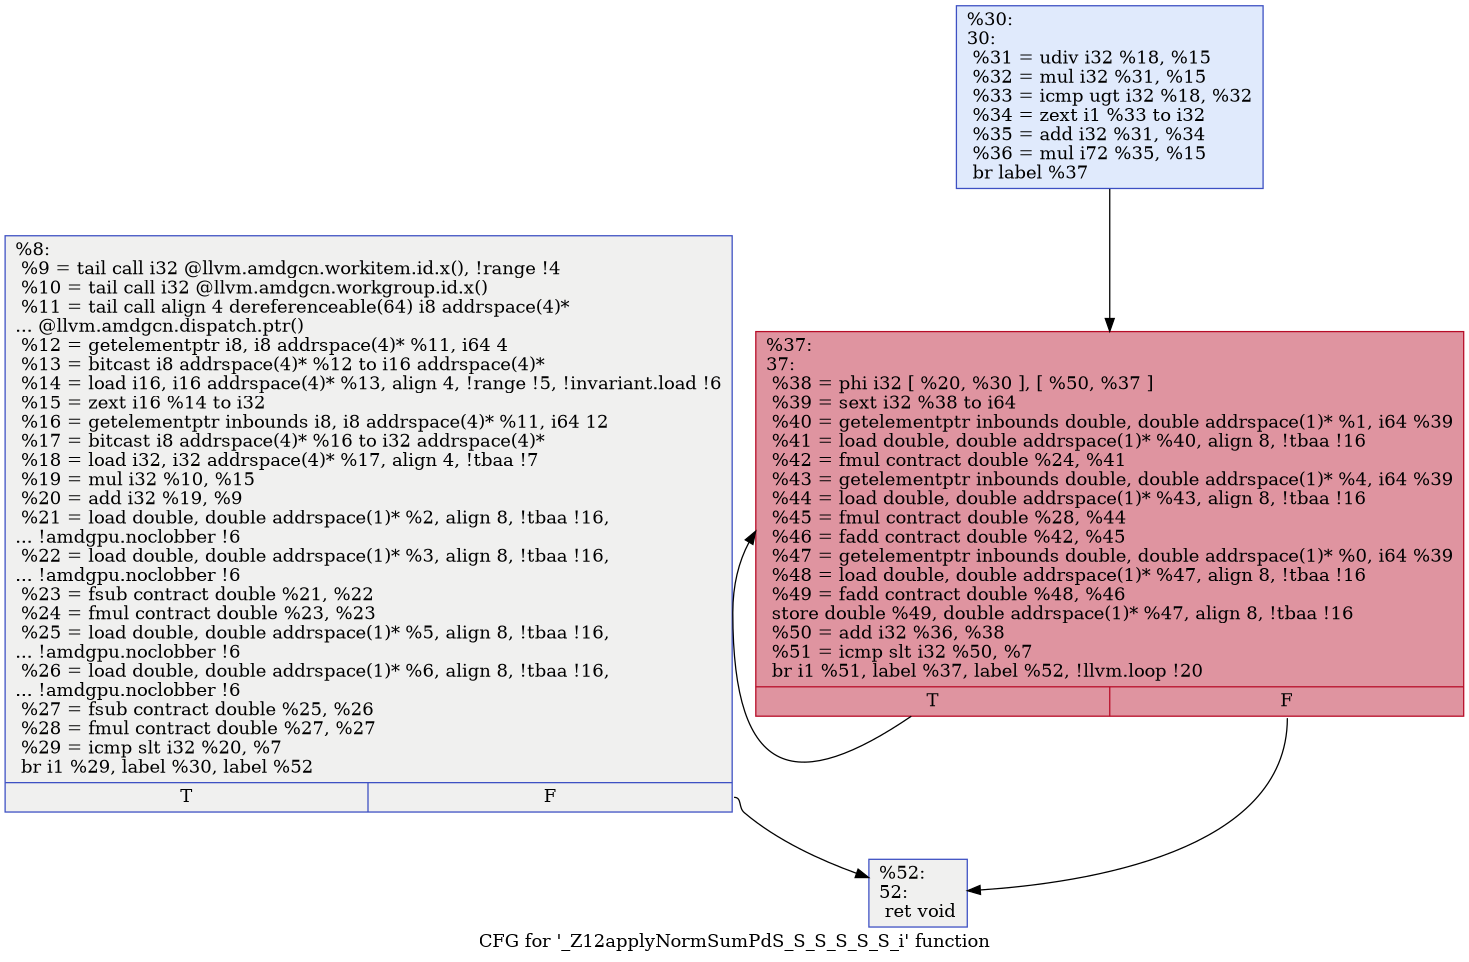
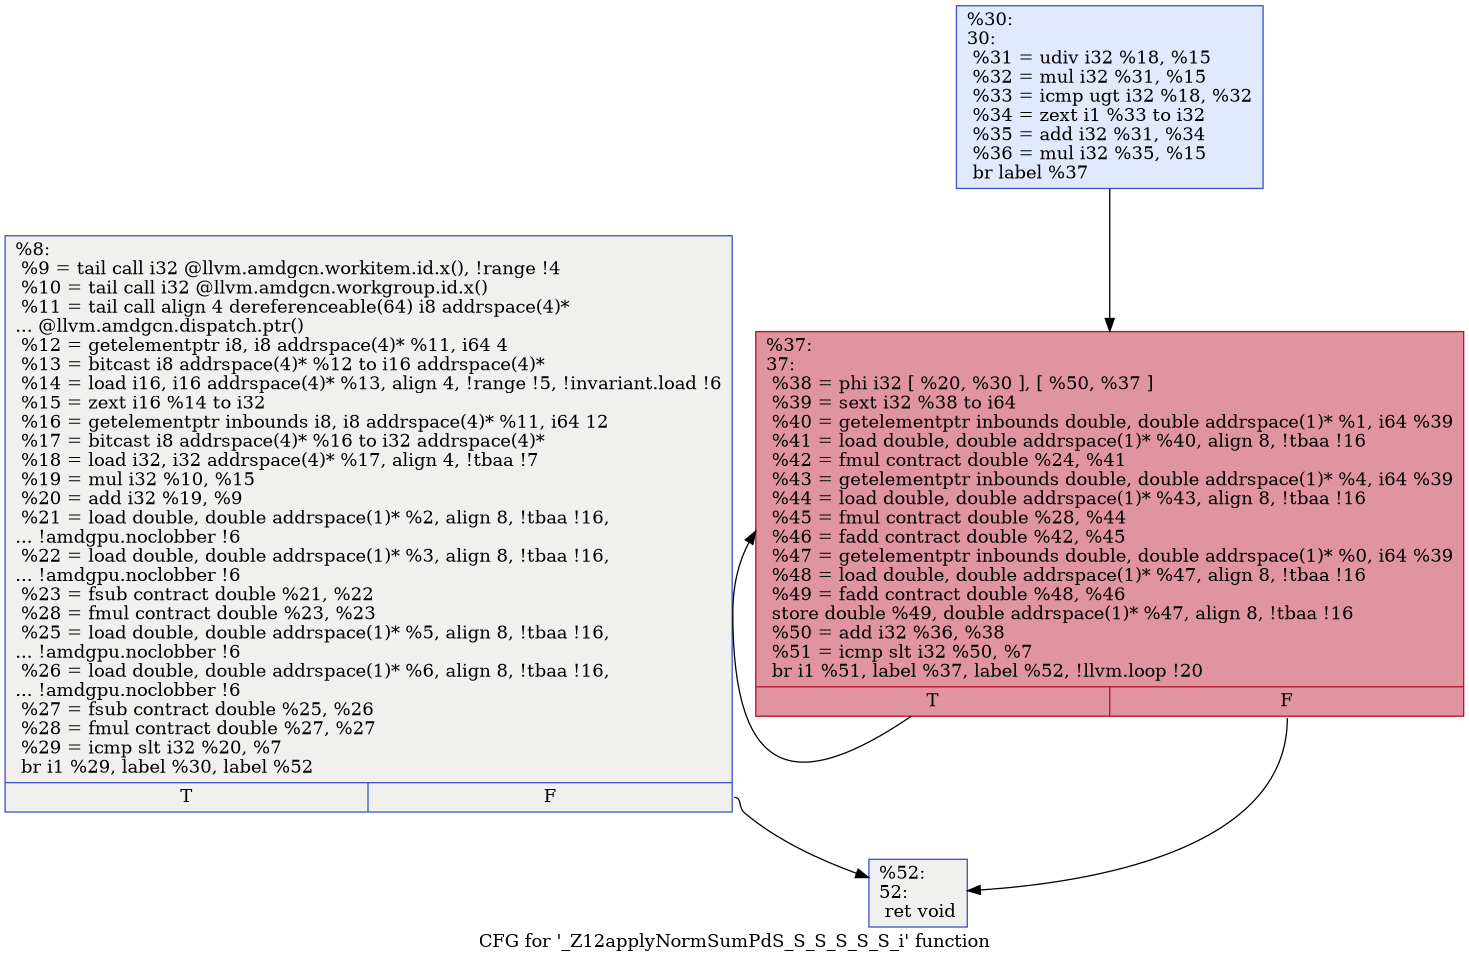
node "%30:": text "%36 = mul i72 %35, %15" -> "%36 = mul i32 %35, %15"
node "%8:": text "%24 = fmul contract double %23, %23" -> "%28 = fmul contract double %23, %23"
